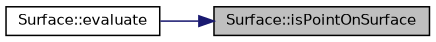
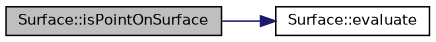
edge "Surface::evaluate" -> "Surface::isPointOnSurface": reversed
